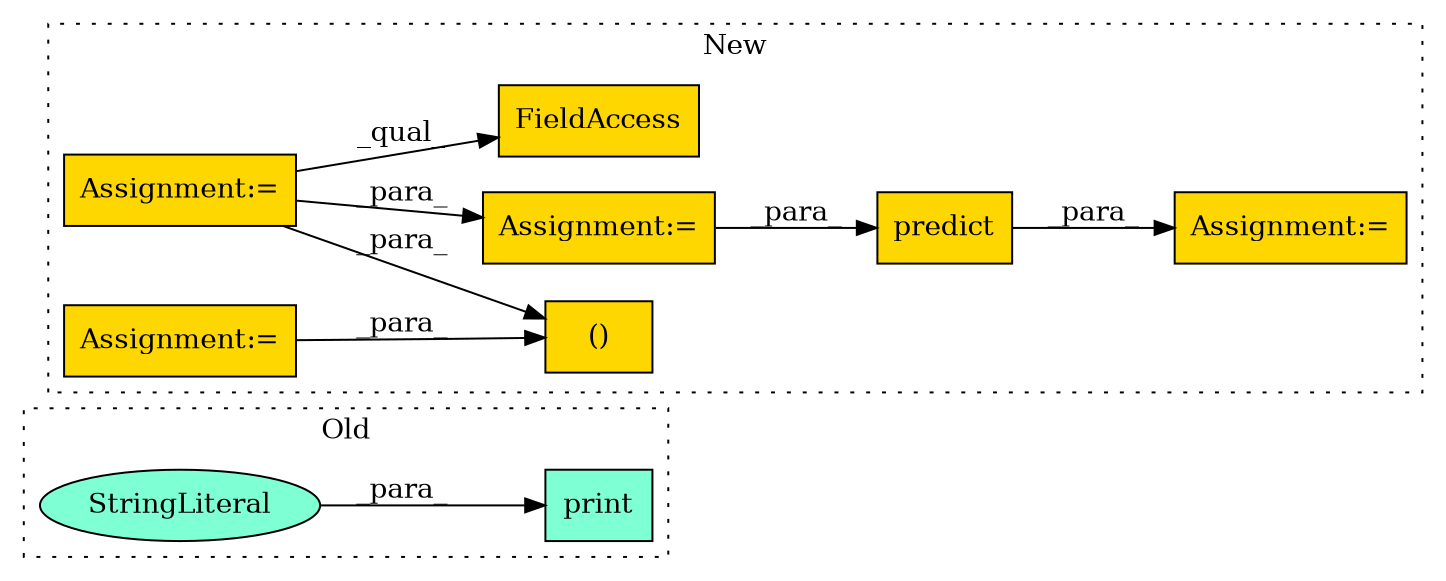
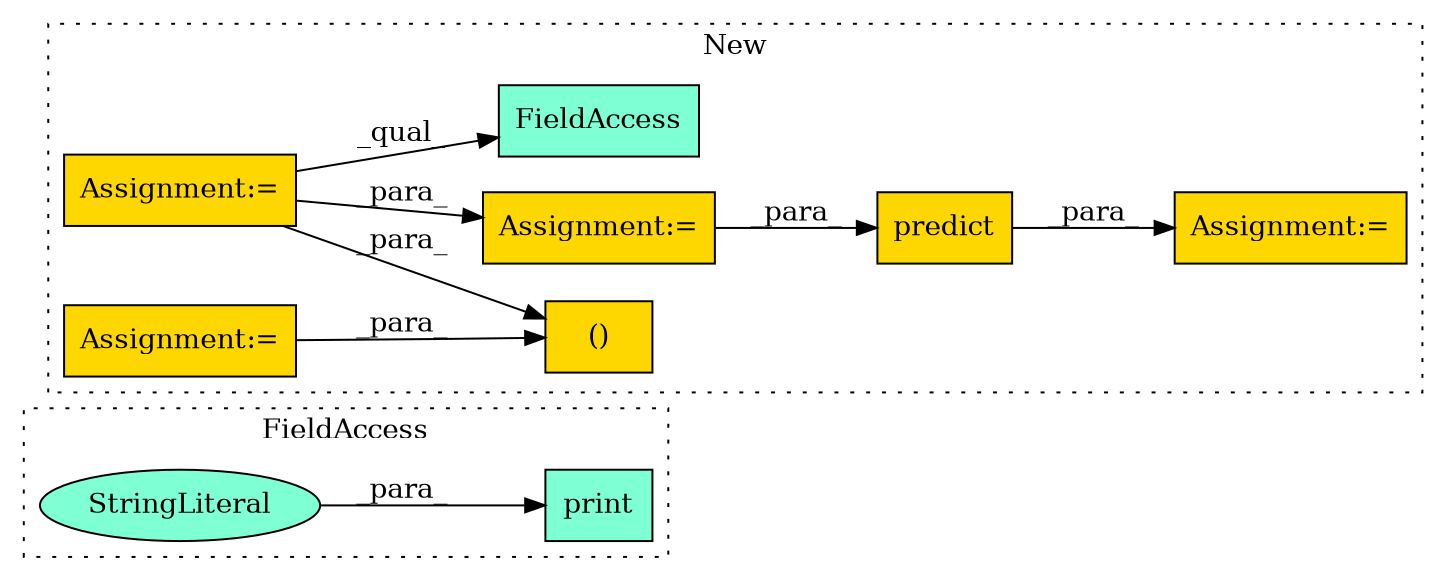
node "FieldAccess": fillcolor gold -> aquamarine
cluster "Old": label "Old" -> "FieldAccess"
